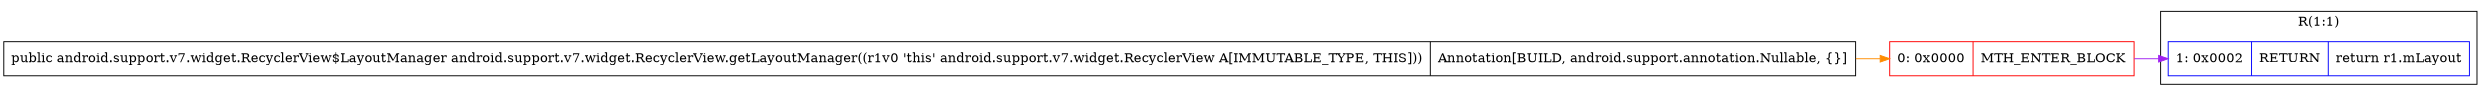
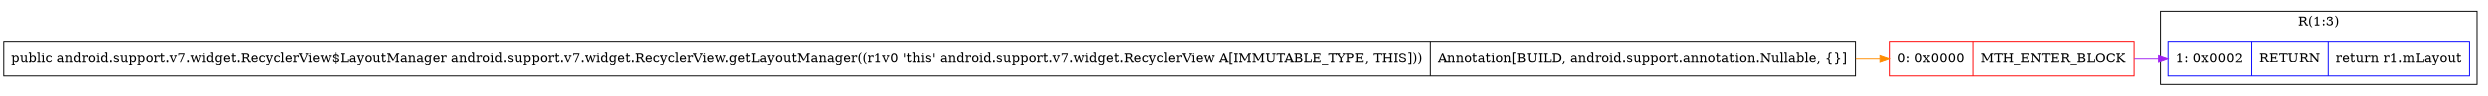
cluster "R(1:1)": label "R(1:1)" -> "R(1:3)"
